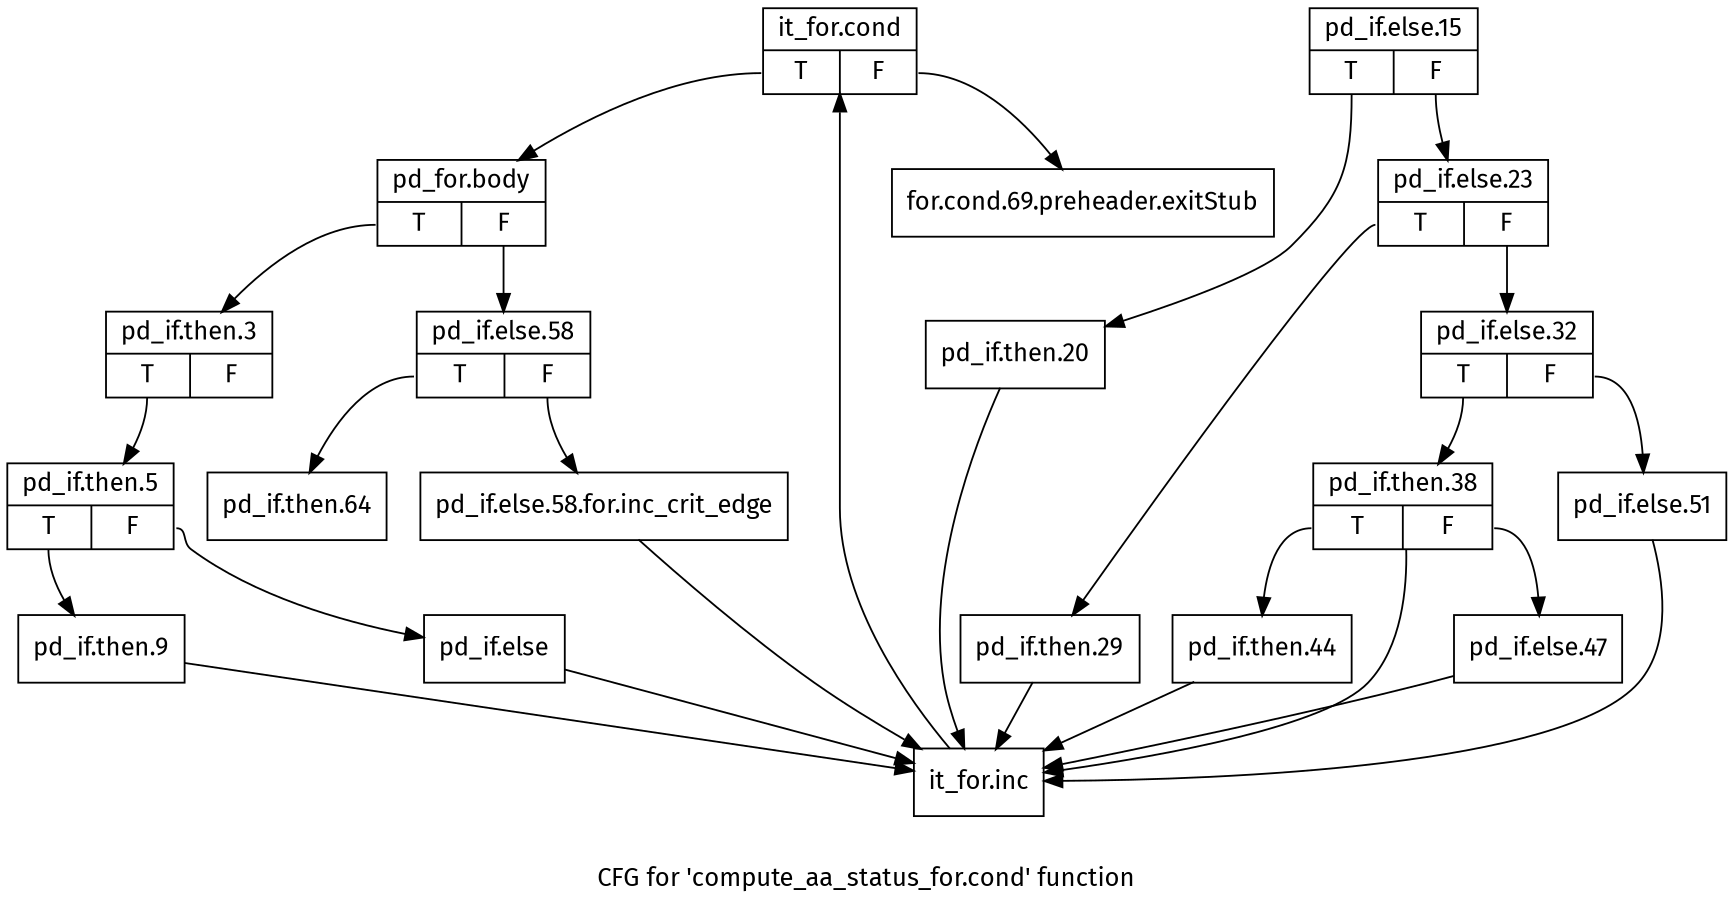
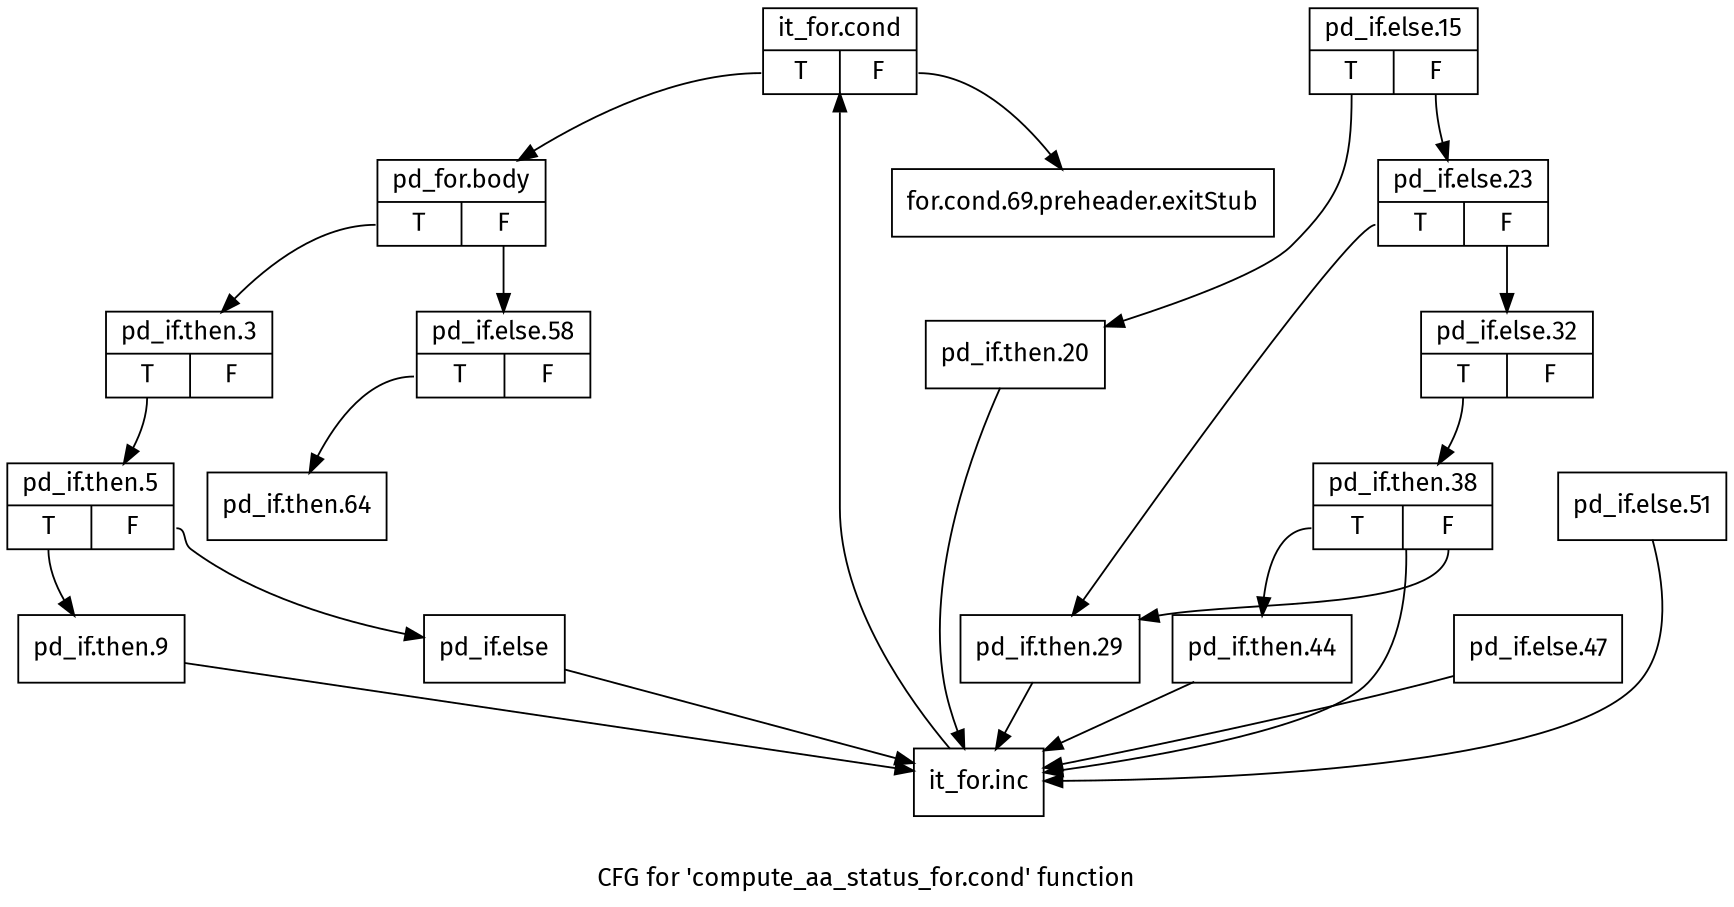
edge "pd_if.else.32" -> "pd_if.else.51": removed
node "pd_if.else.58.for.inc_crit_edge": removed
edge "pd_if.then.38" -> "pd_if.else.47": now "pd_if.then.38" -> "pd_if.then.29"
